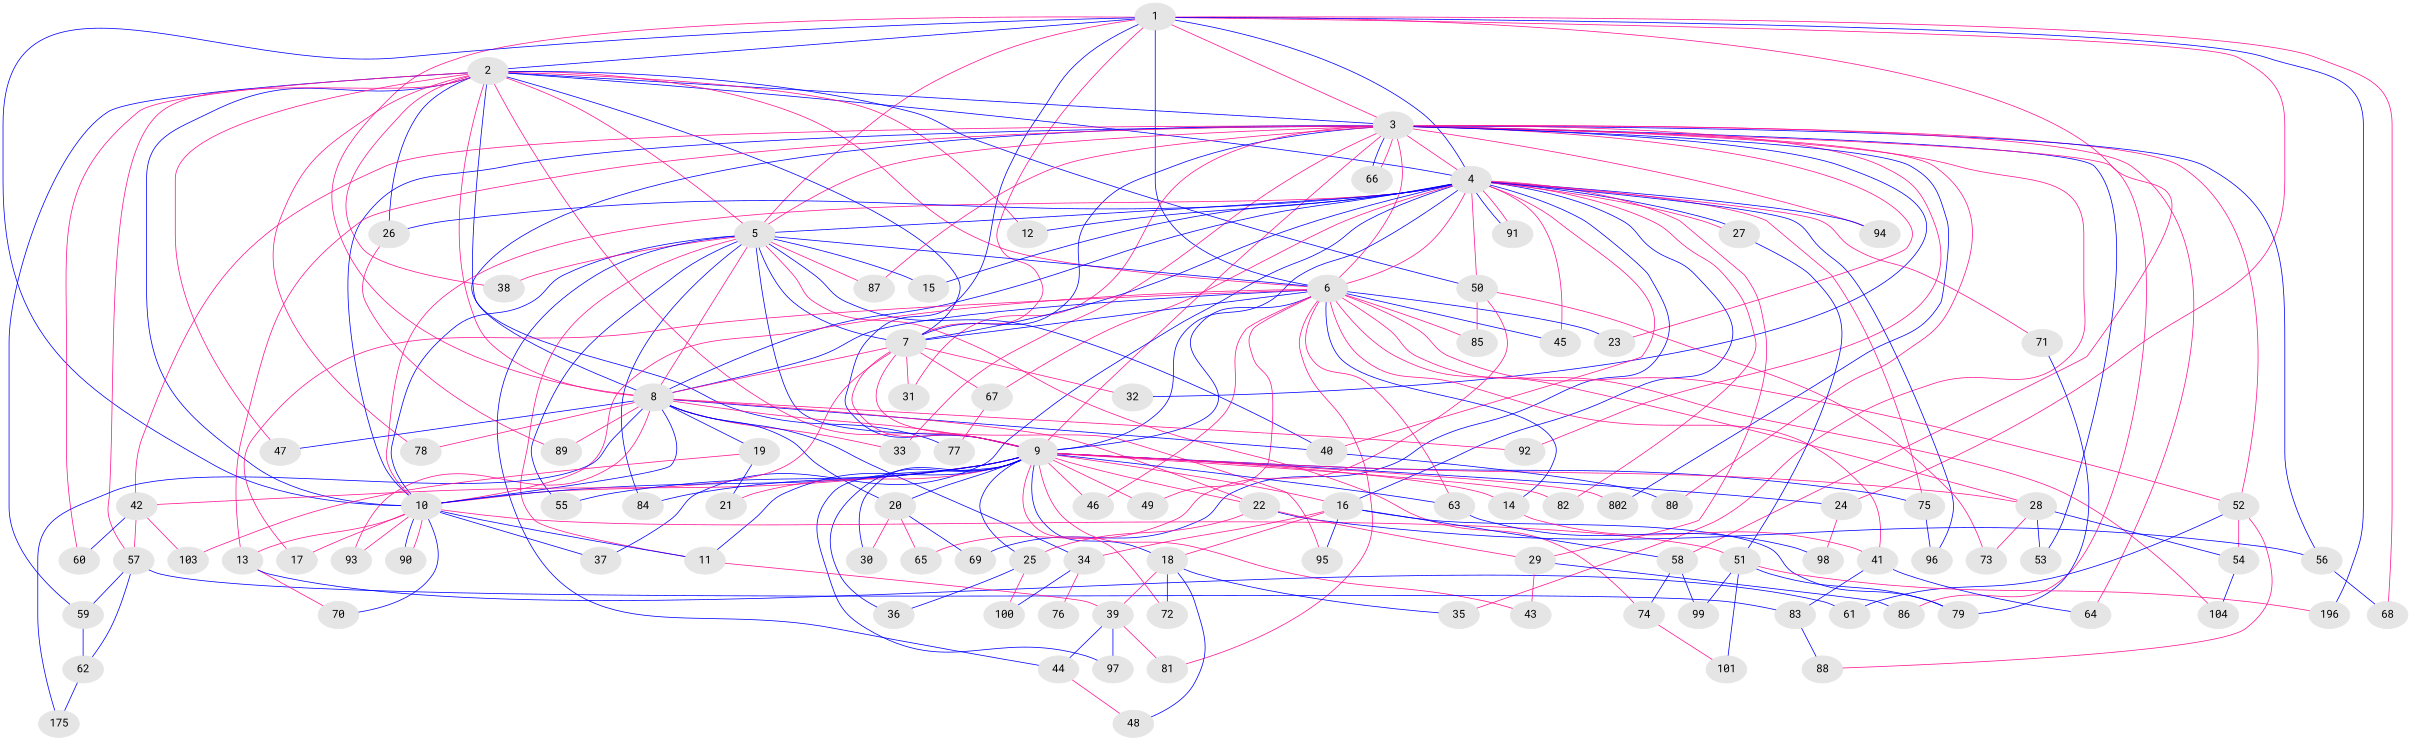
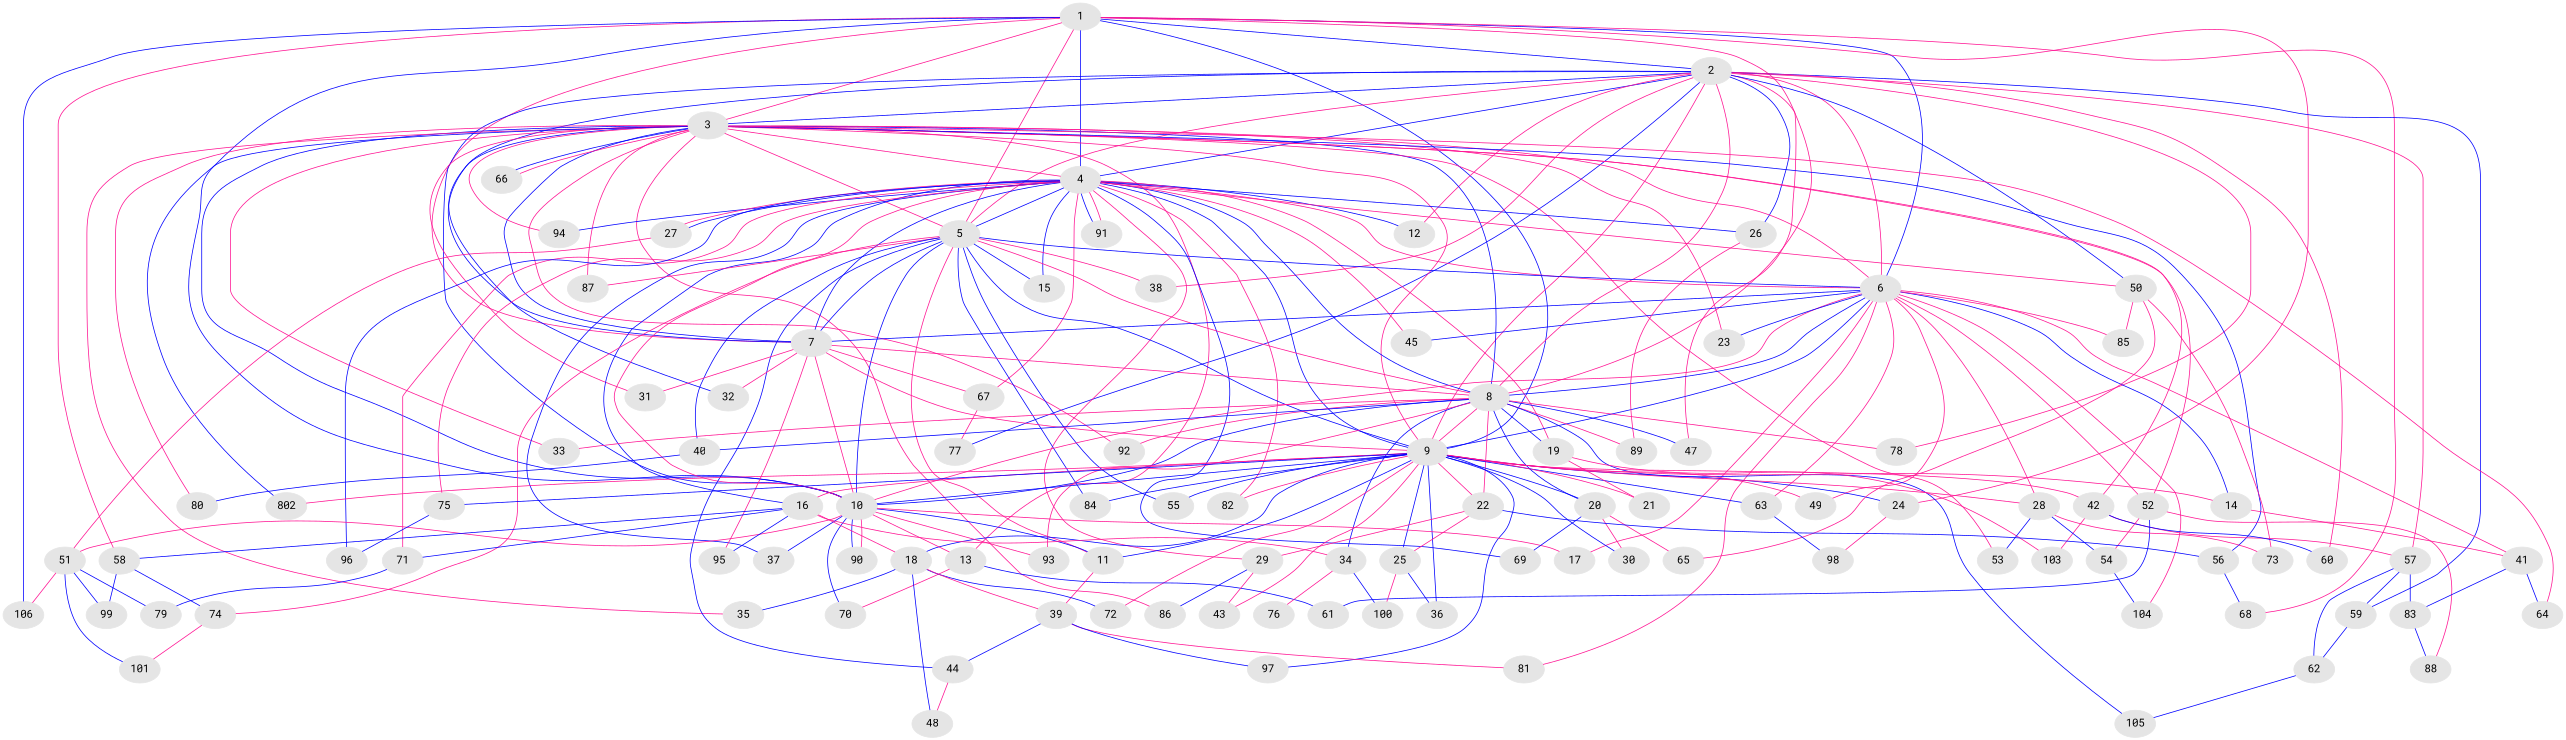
edge "3" -- "53": color blue -> deeppink
edge "4" -- "40": now "4" -- "19"
edge "27" -- "51": color blue -> deeppink
edge "19" -- "21": color blue -> deeppink
node "46": removed
edge "16" -- "79": now "16" -- "71"
node "196": label "196" -> "106"
node "175": label "175" -> "105"
